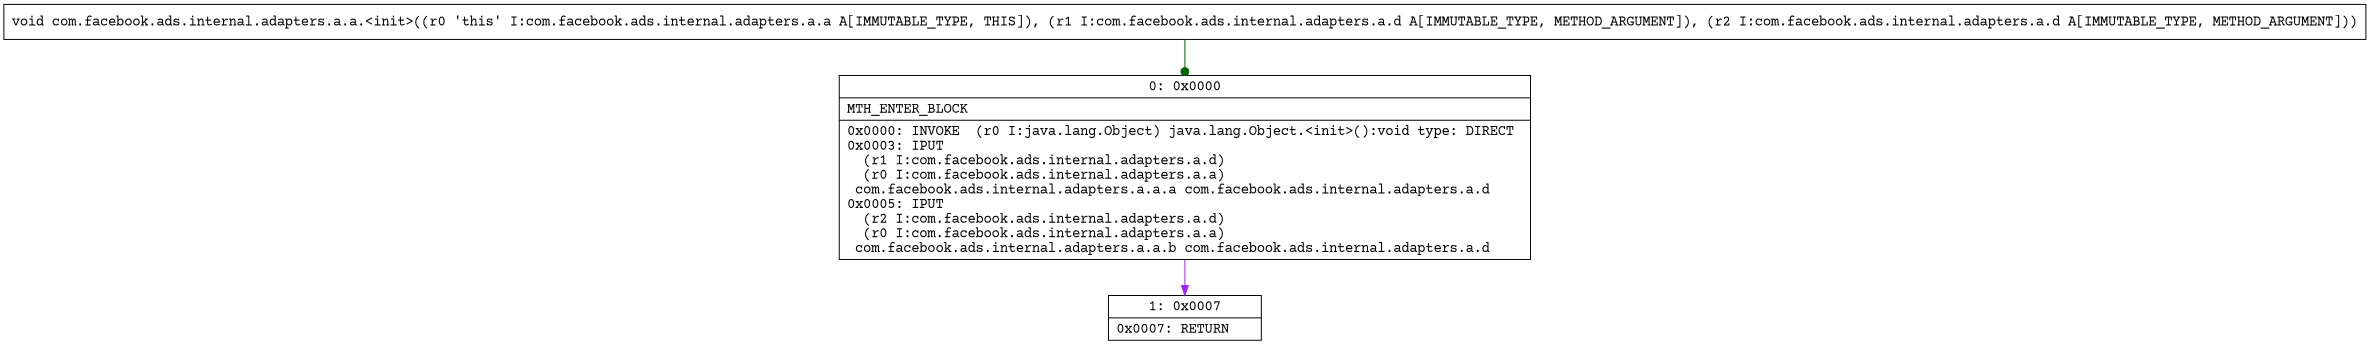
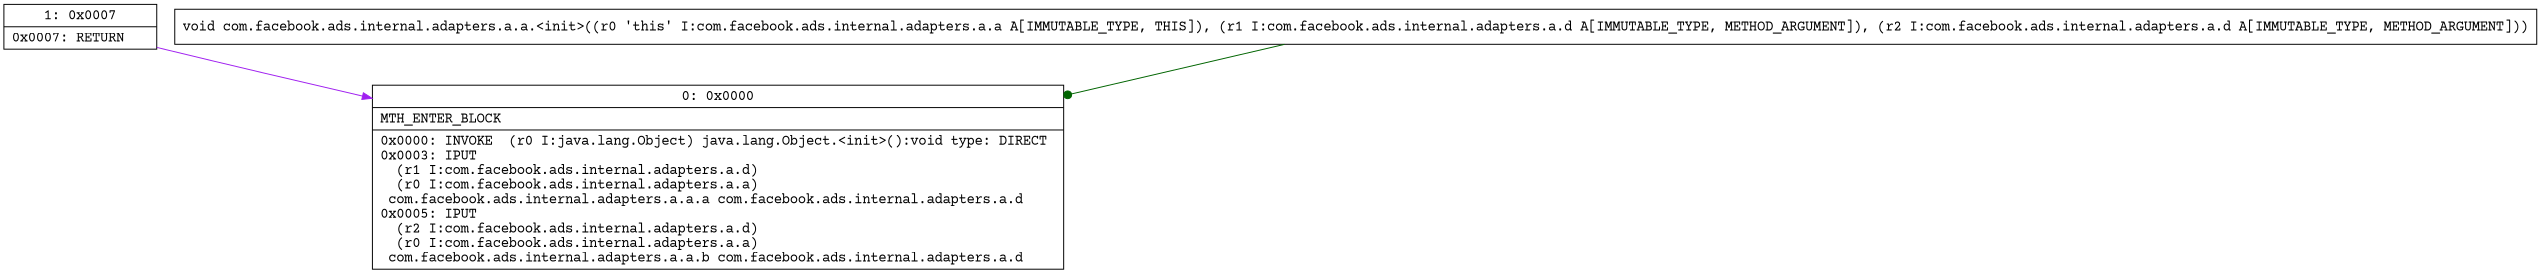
edge "0: 0x0000" -> "1: 0x0007": reversed
